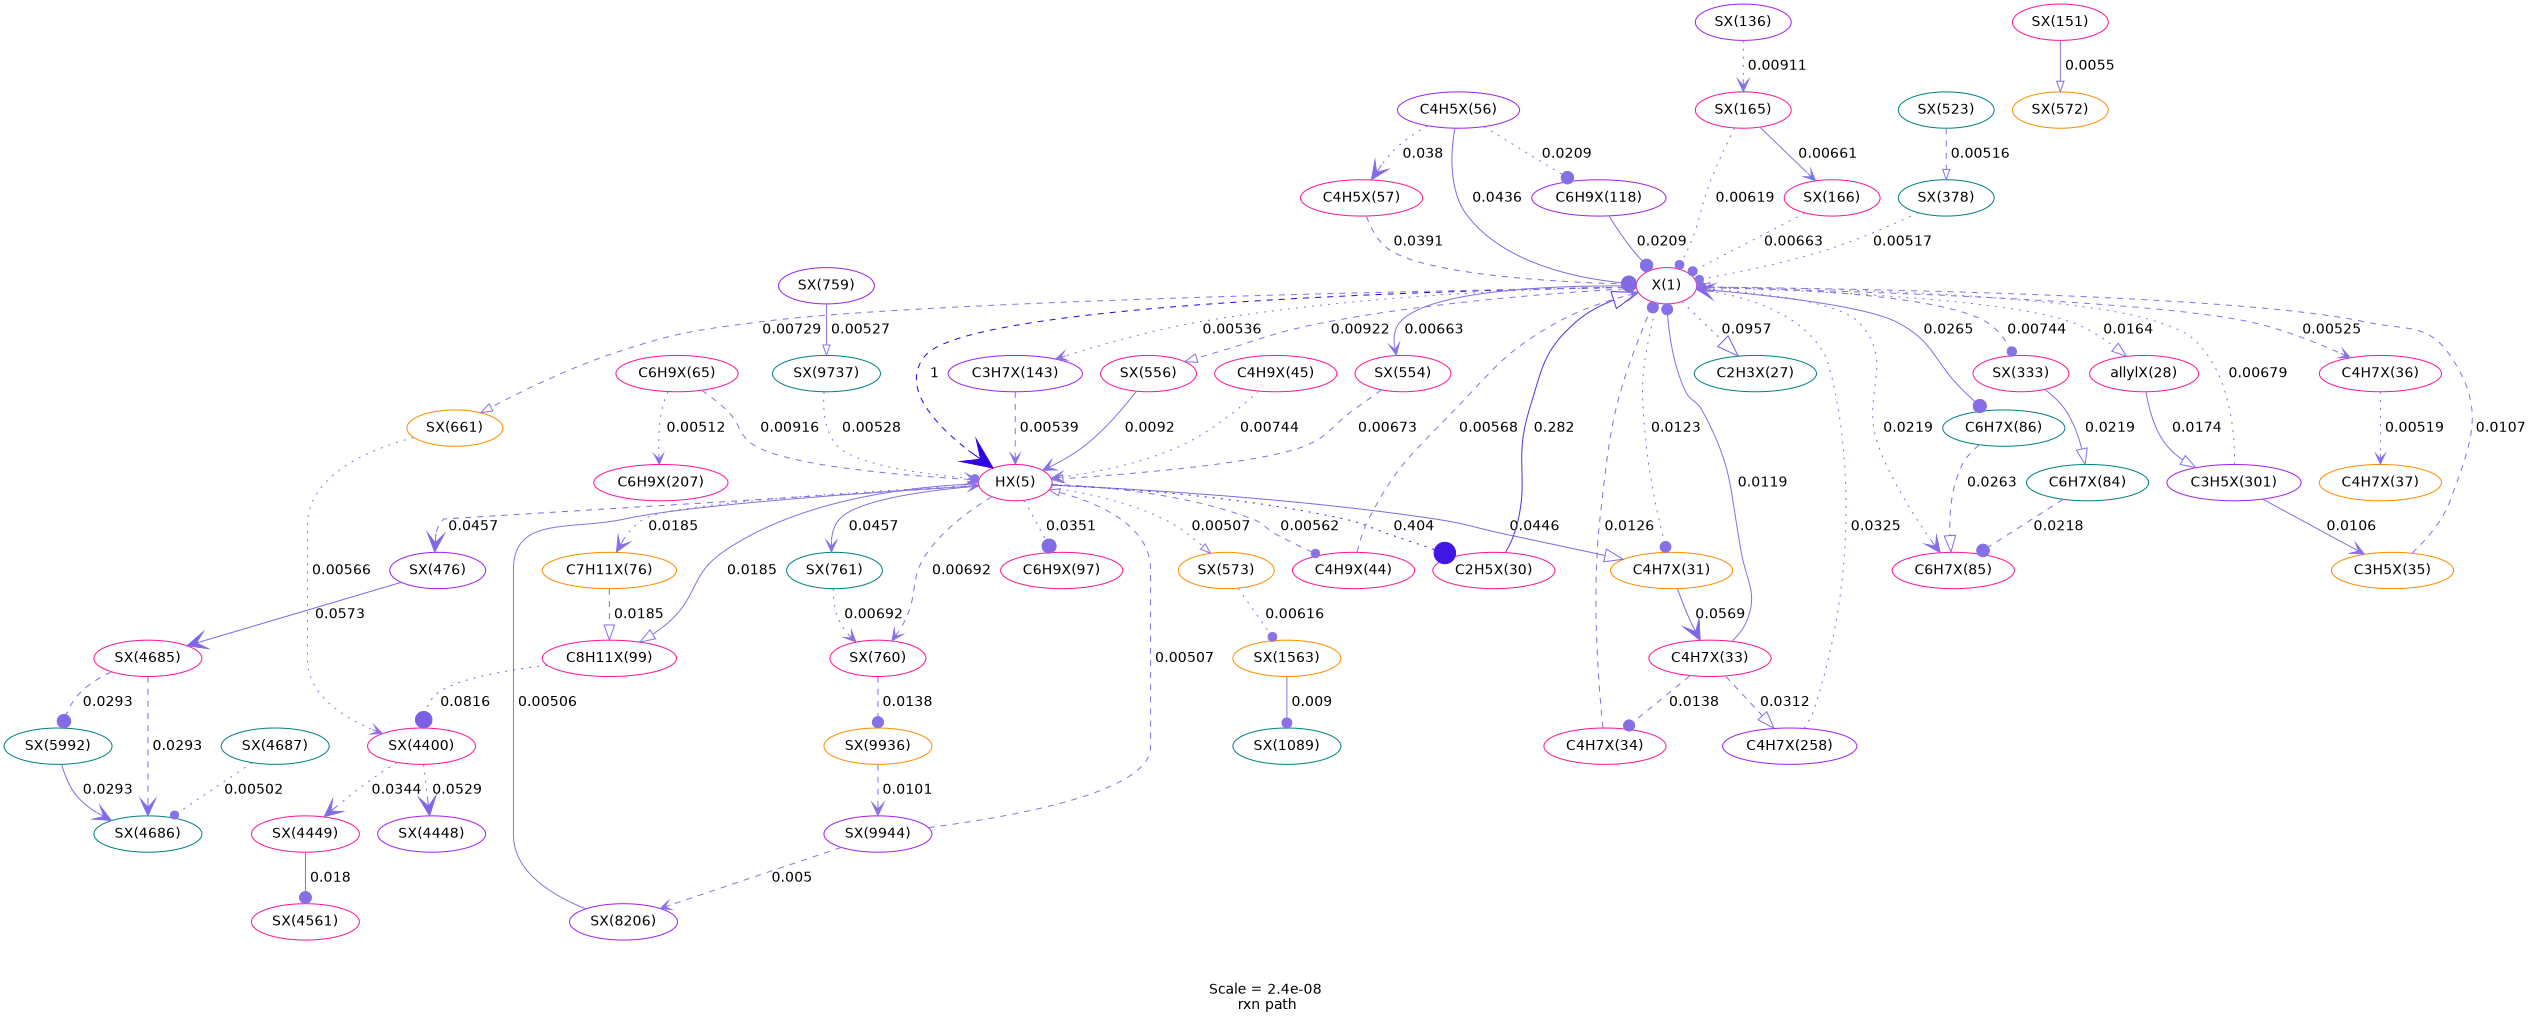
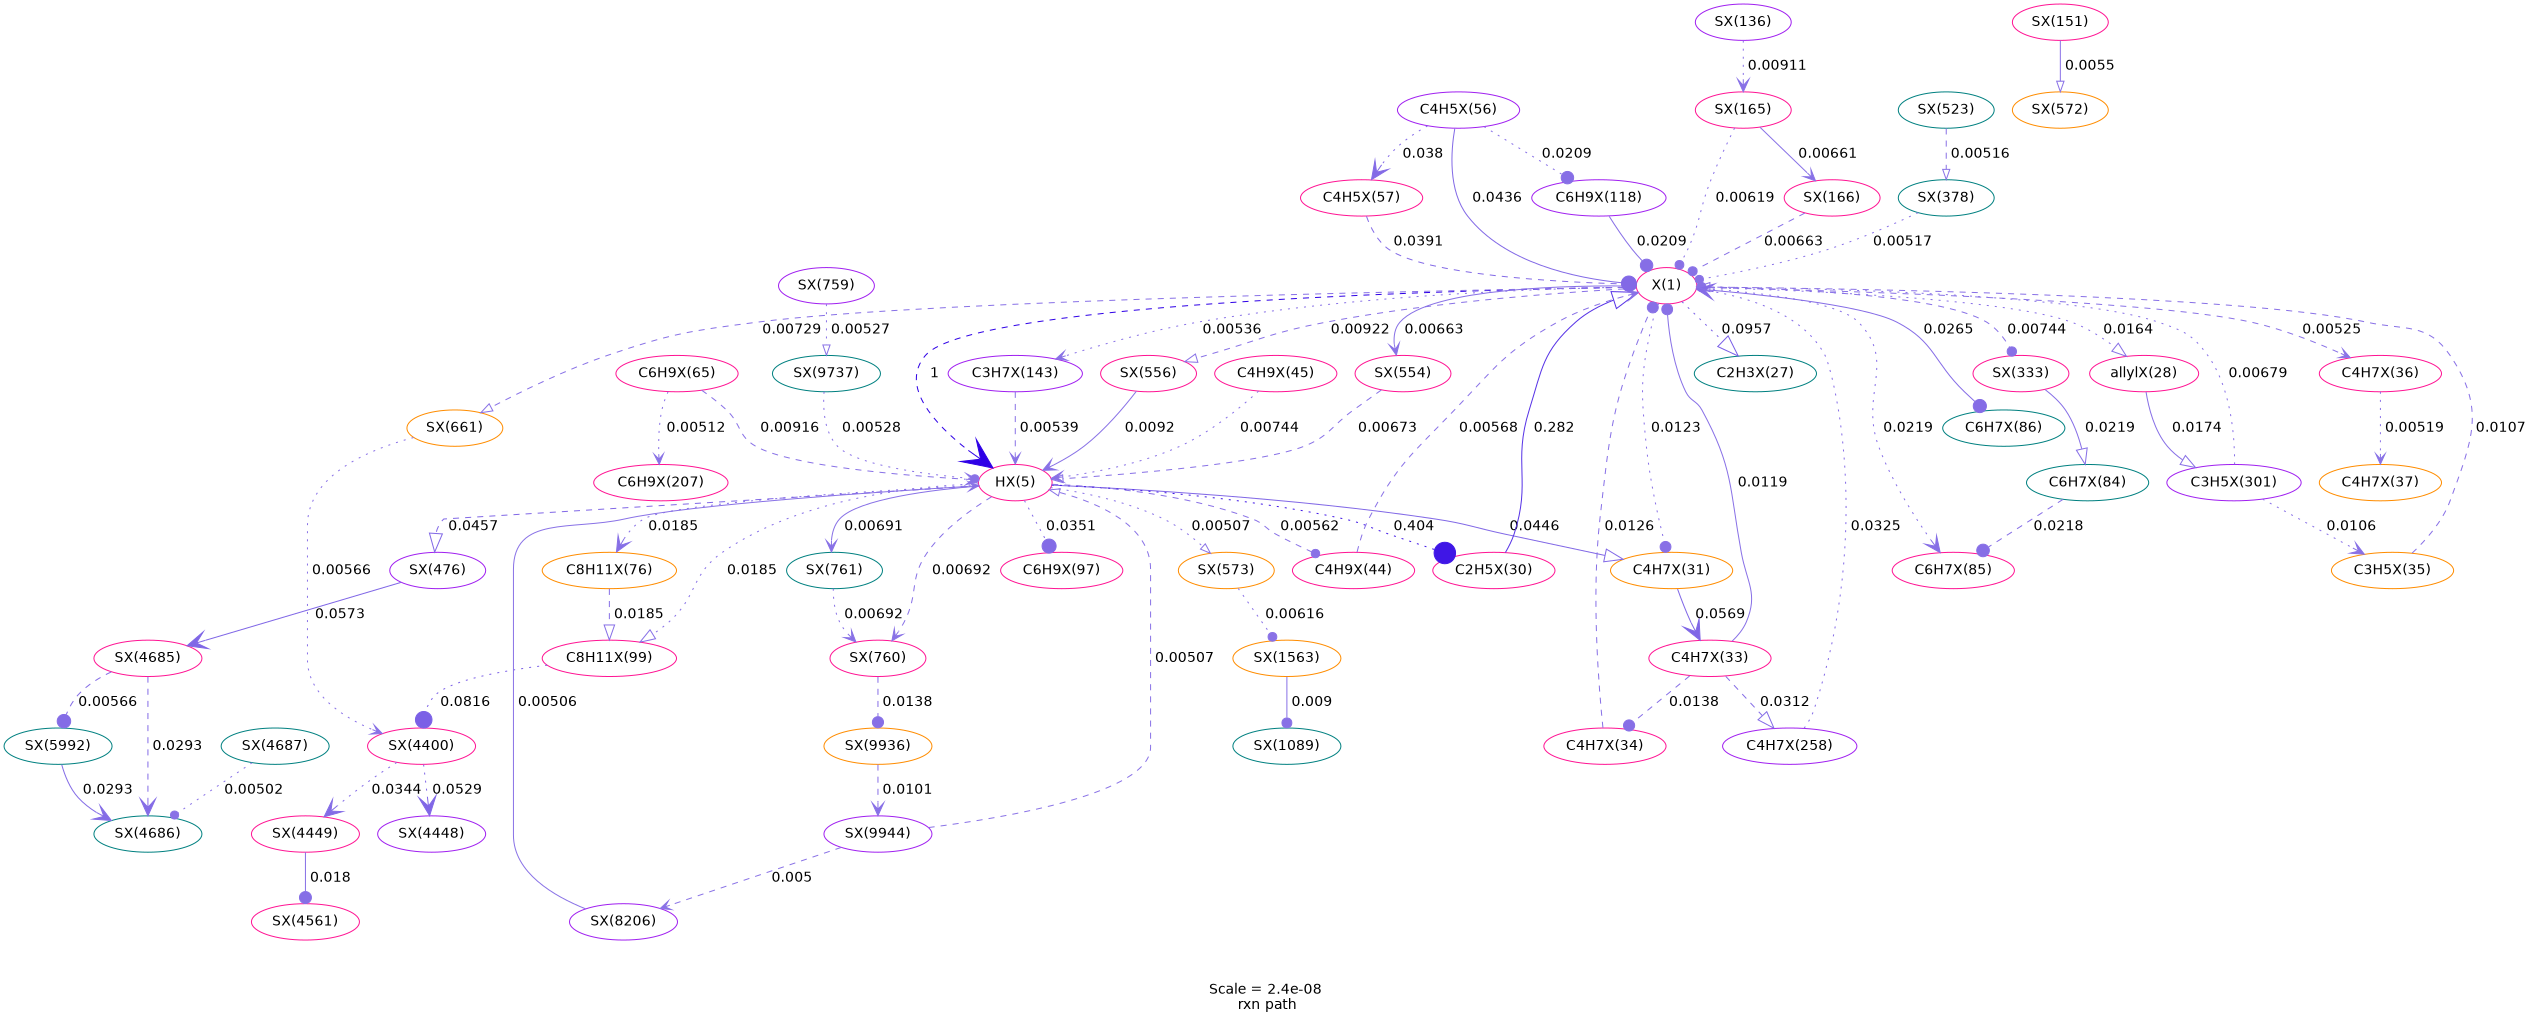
edge "SX(166)" -> "X(1)": style dotted -> dashed
edge "SX(759)" -> "SX(9737)": style solid -> dotted
edge "C6H7X(86)" -> "C6H7X(85)": removed, label "0.0263"
edge "HX(5)" -> "SX(476)": arrowhead vee -> onormal
edge "HX(5)" -> "C8H11X(99)": style solid -> dotted
edge "C3H5X(301)" -> "C3H5X(35)": style solid -> dotted
edge "HX(5)" -> "SX(761)": label " 0.0457" -> " 0.00691"
node "C7H11X(76)": label "C7H11X(76)" -> "C8H11X(76)"
edge "SX(4685)" -> "SX(5992)": label " 0.0293" -> " 0.00566"
